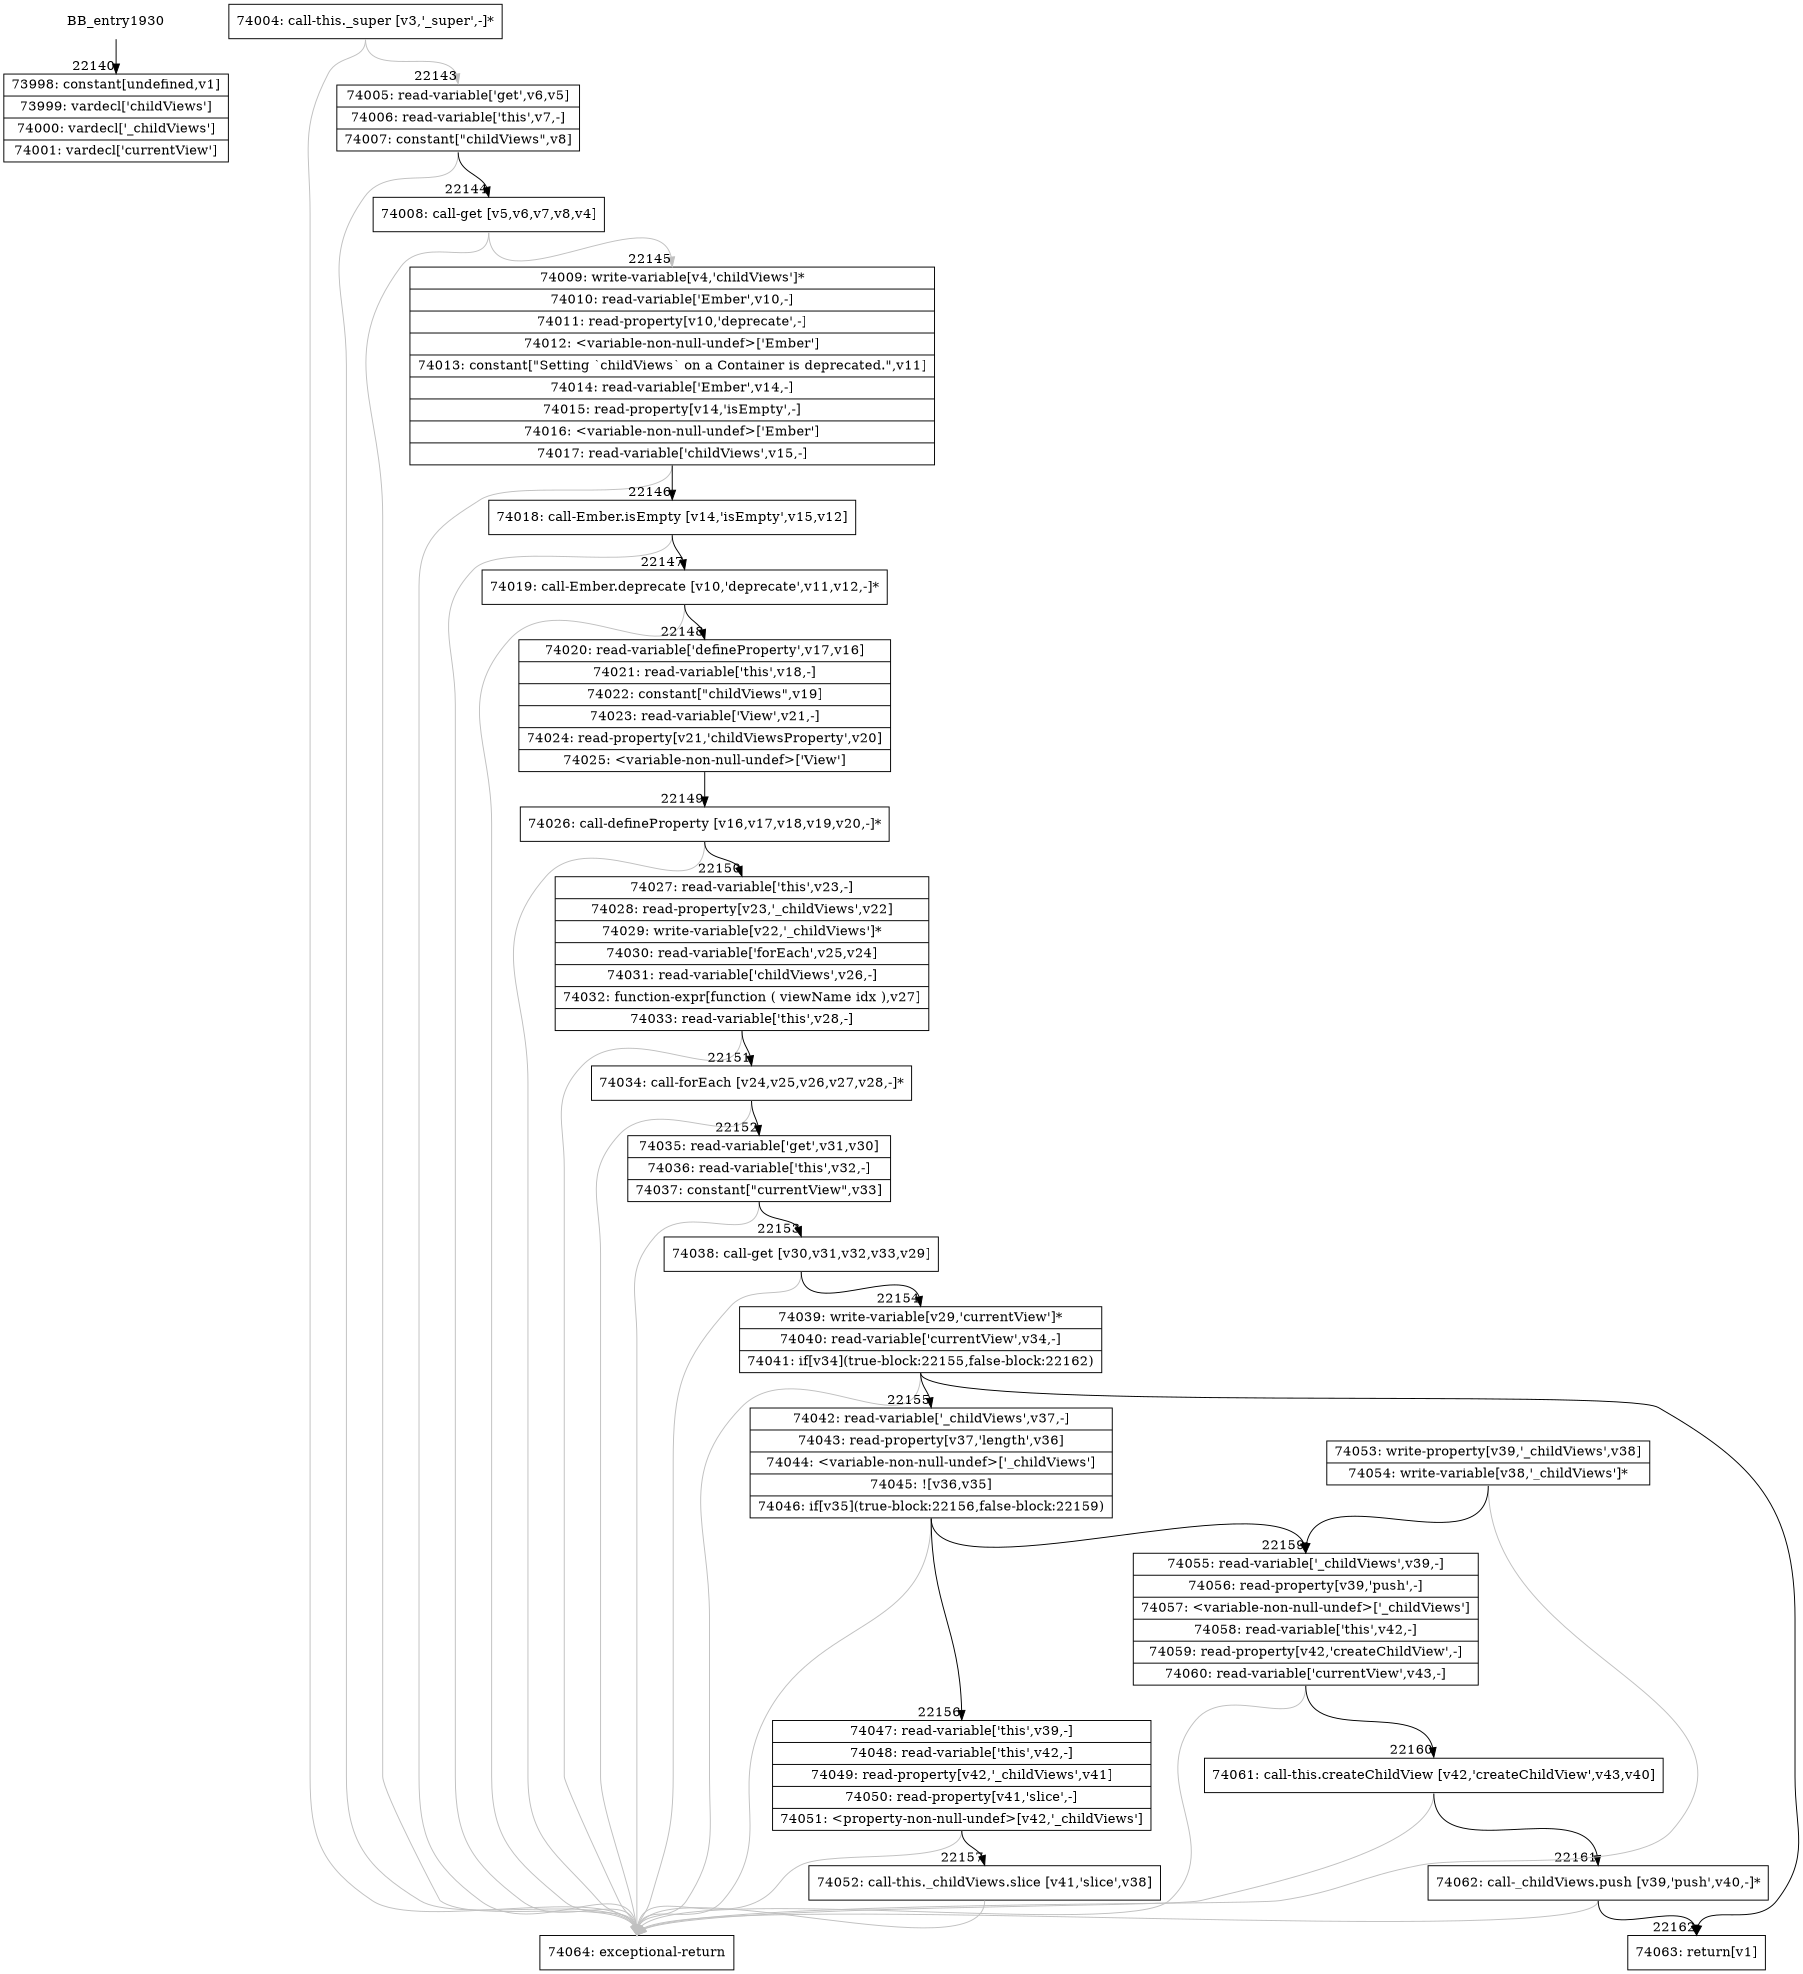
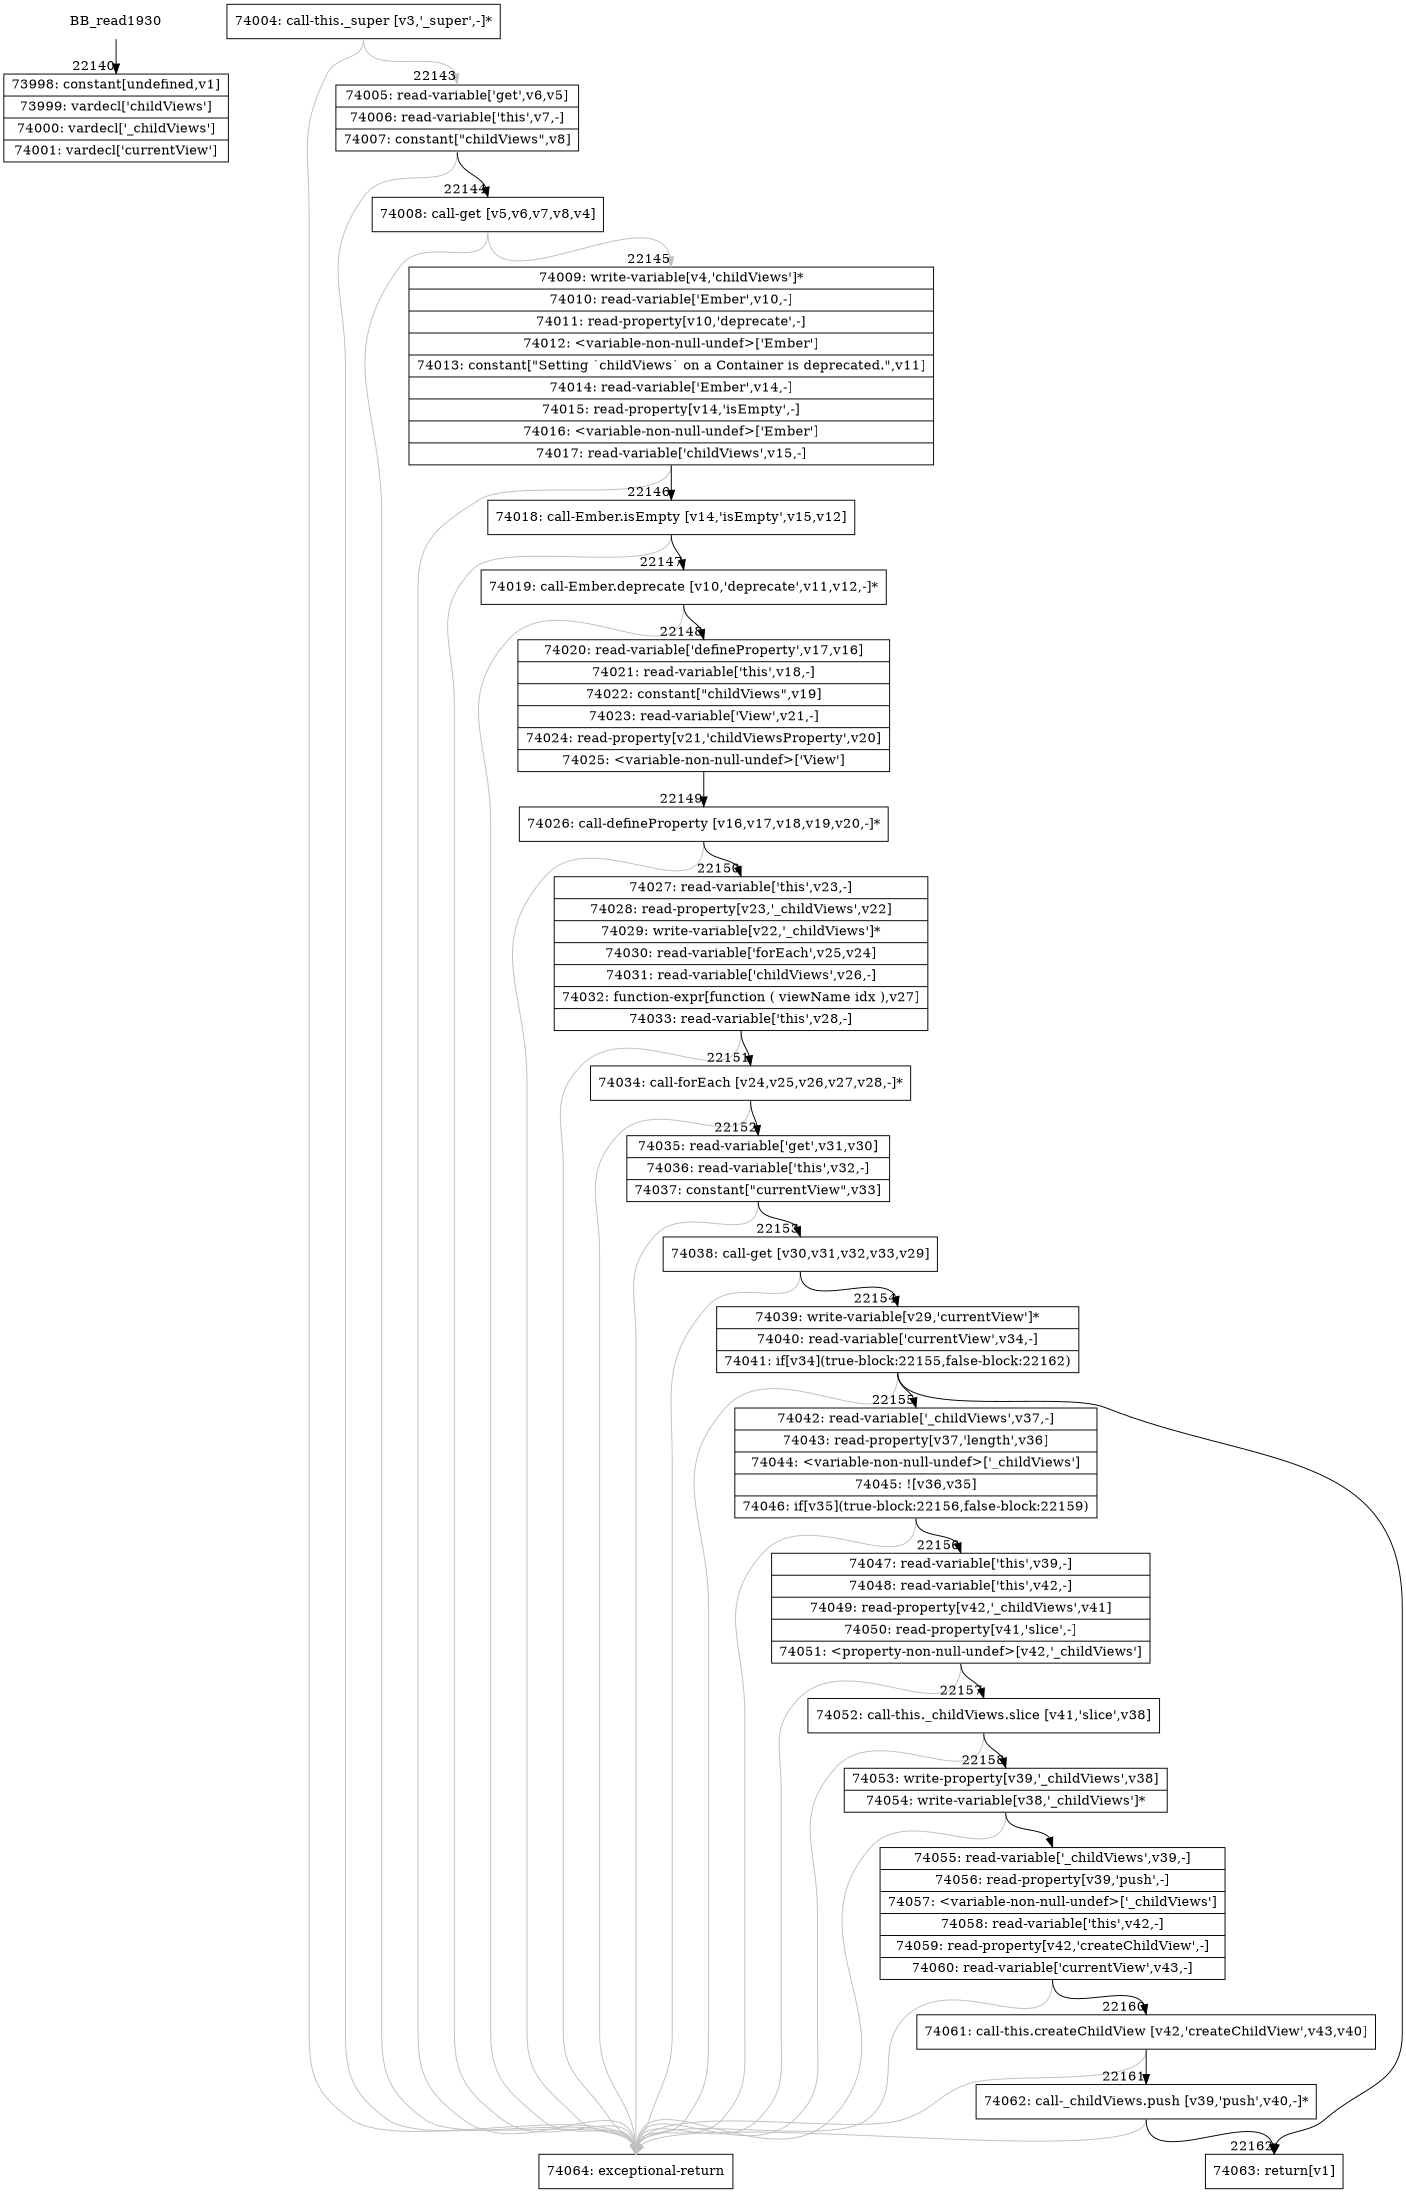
node "BB_entry1930": label "BB_entry1930" -> "BB_read1930"
edge "74042: read-variable['_childViews',v37,-]" -> "74055: read-variable['_childViews',v39,-]": removed
edge "74052: call-this._childViews.slice [v41,'slice',v38]" -> "74053: write-property[v39,'_childViews',v38]": added
